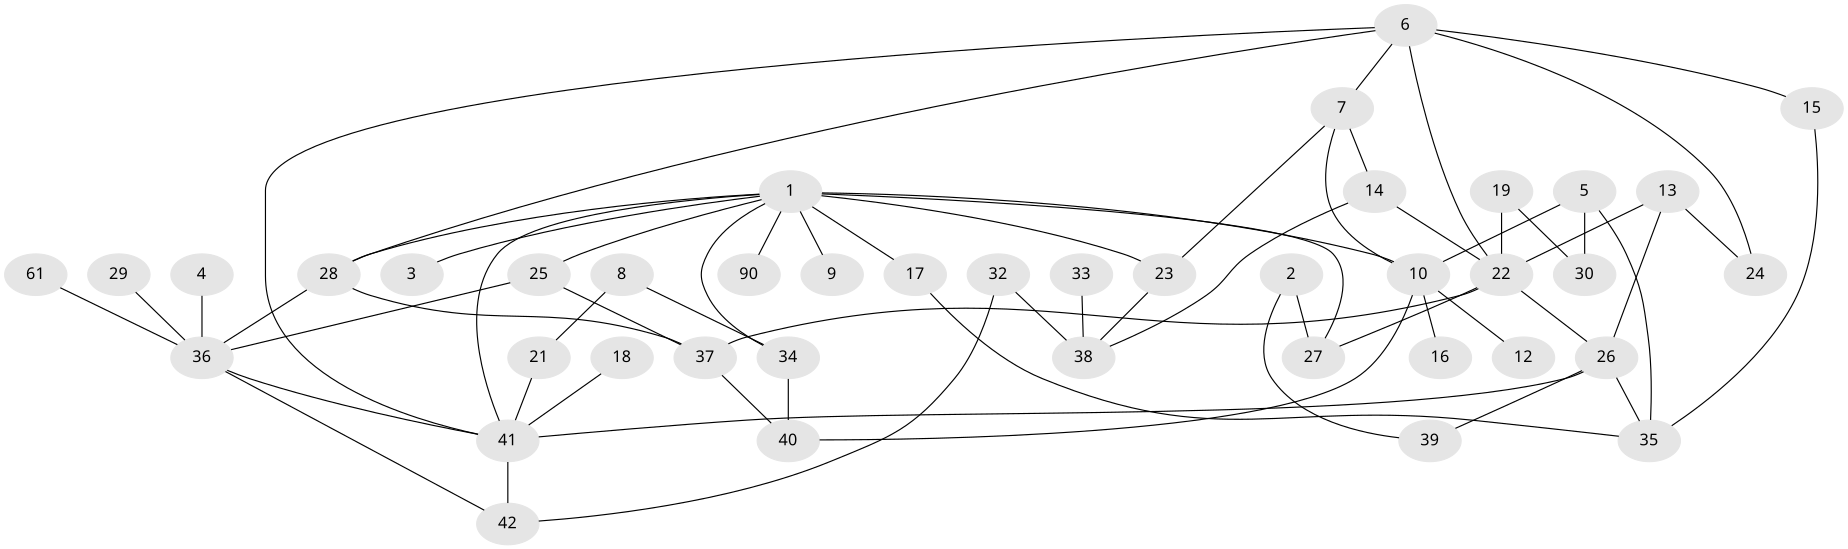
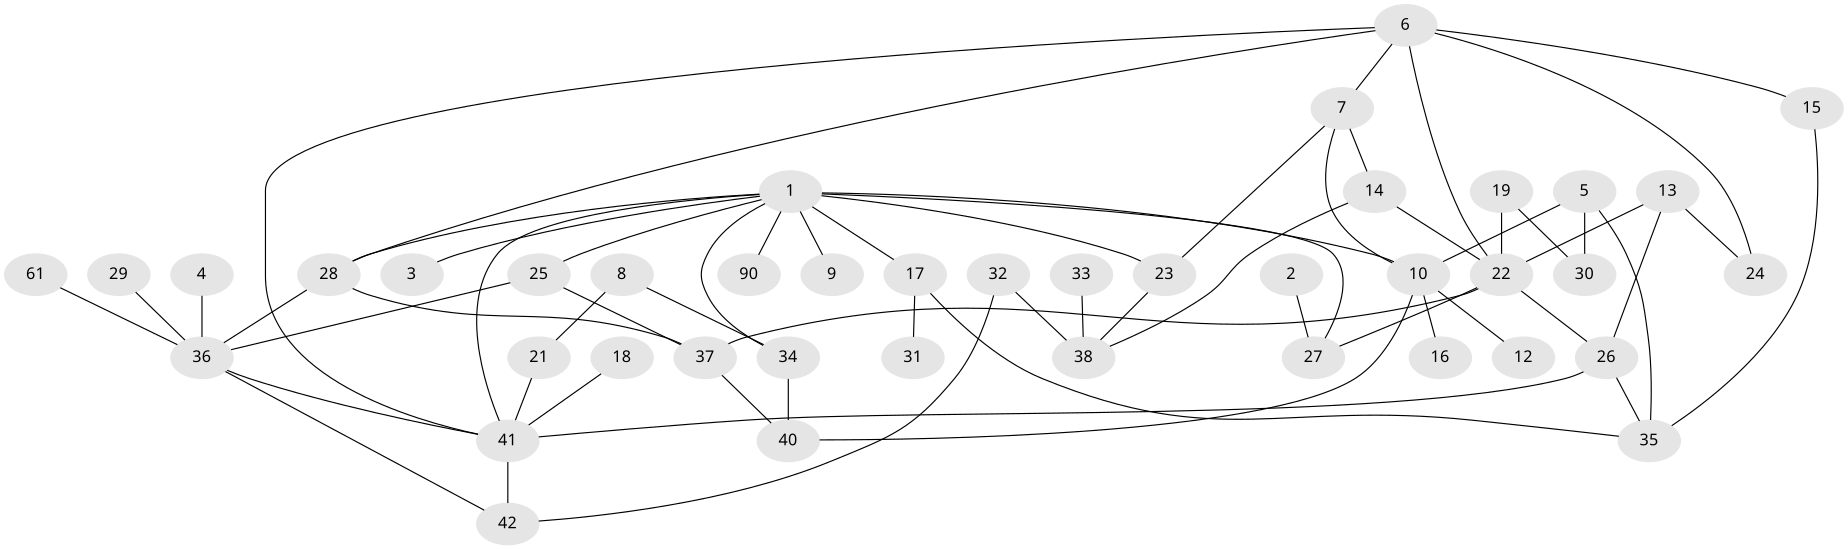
node "31": added
node "39": removed
